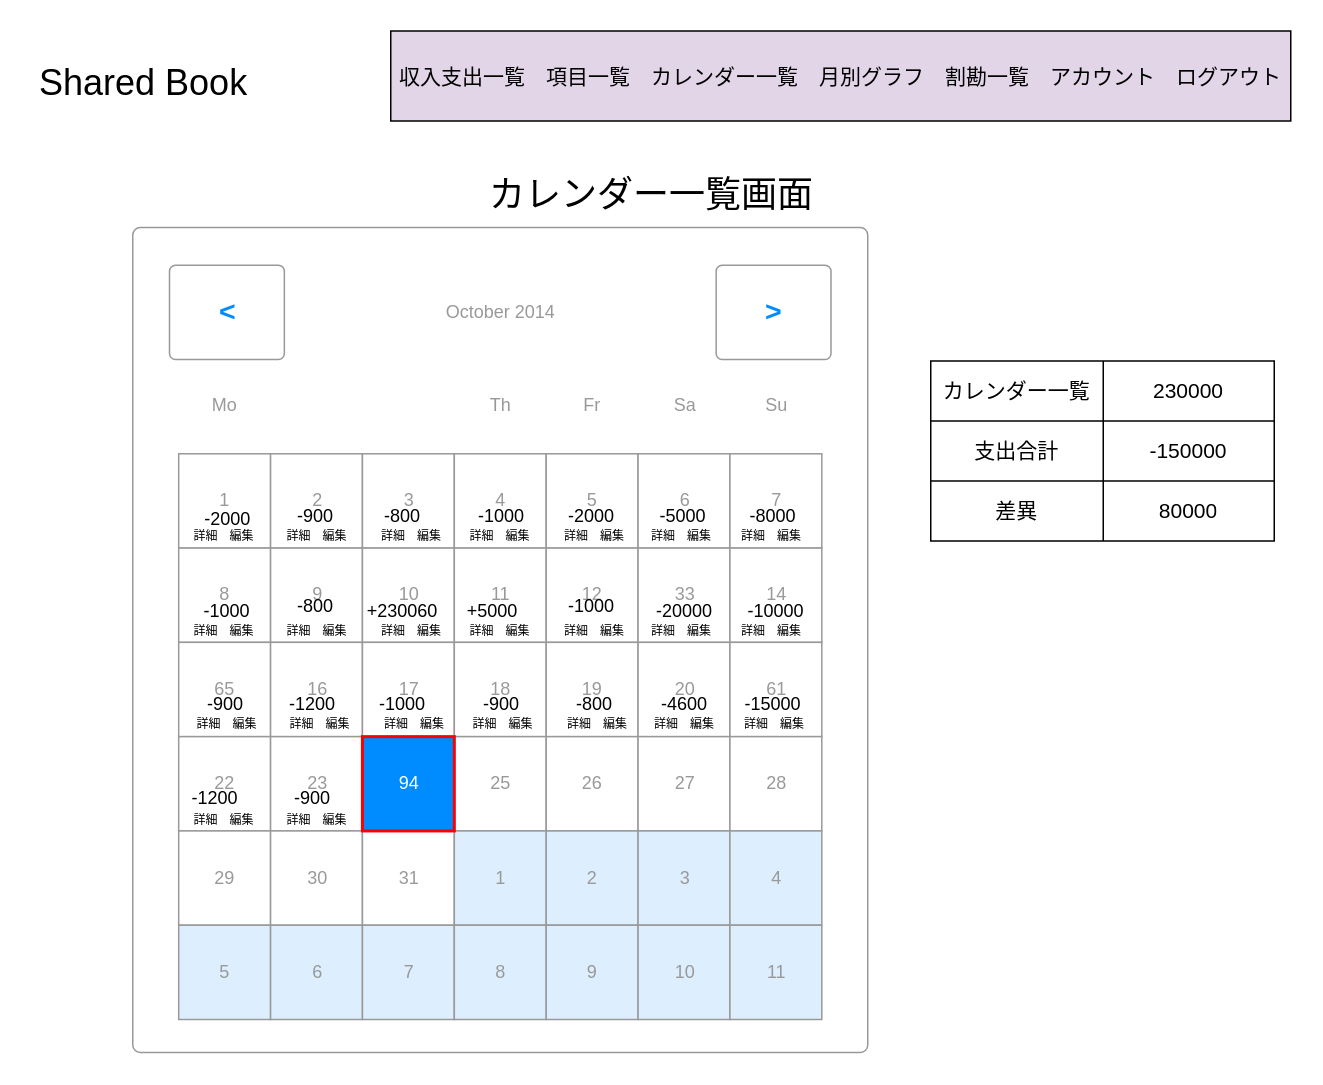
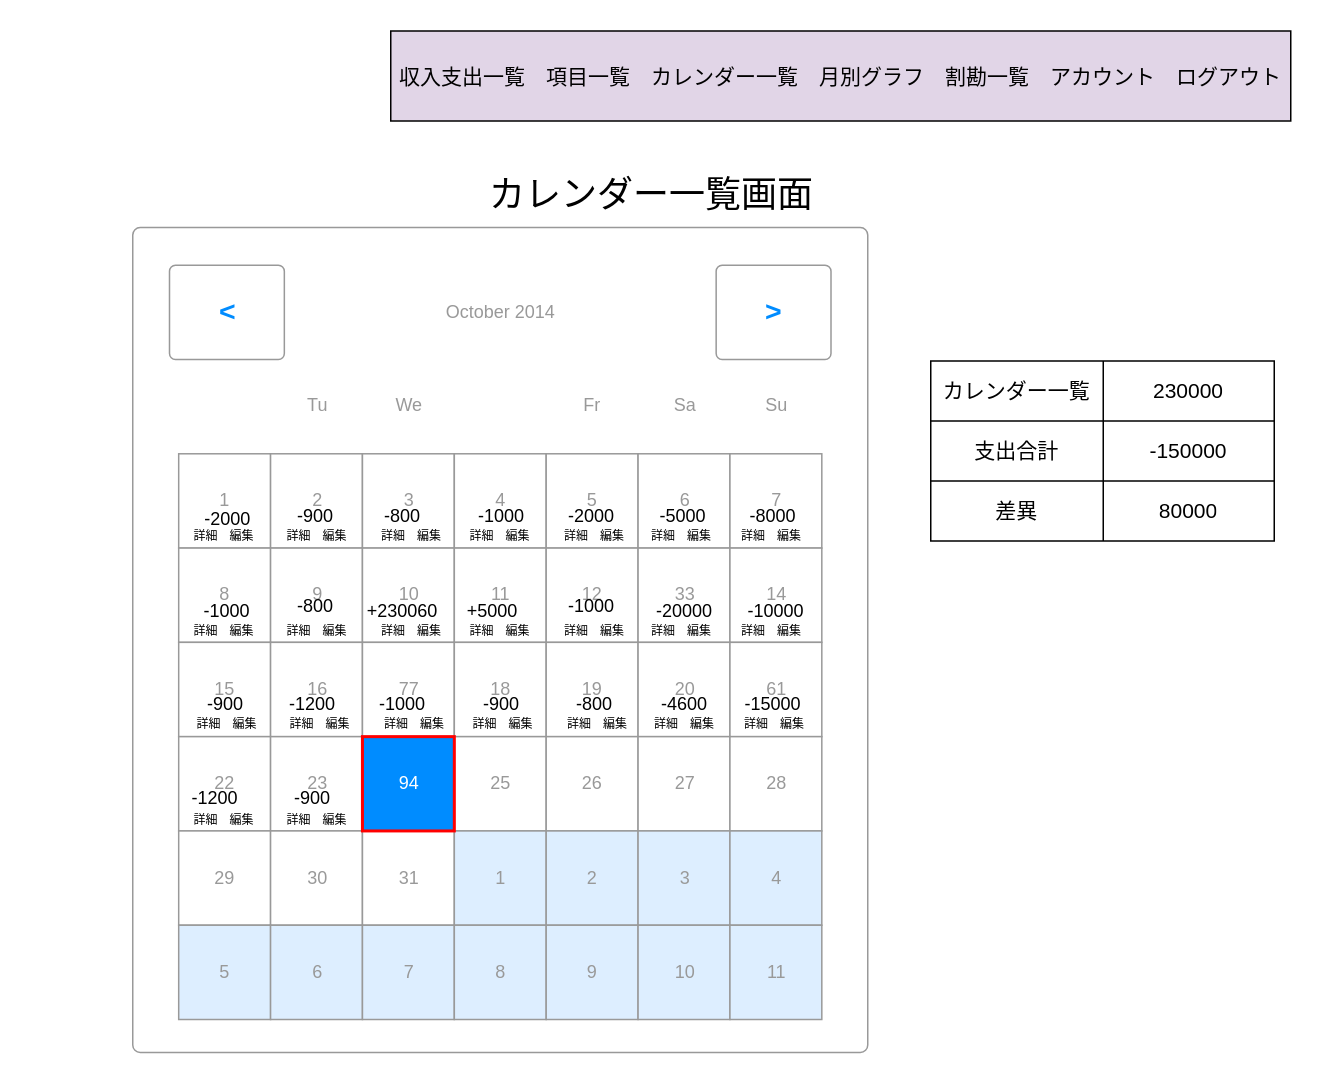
node "Shared Book": removed
node "Mo": removed
node "Tu": added
node "We": added
node "Th": removed
node "65": label "65" -> "15"
node "17": label "17" -> "77"
